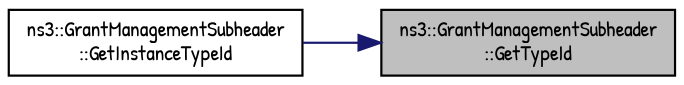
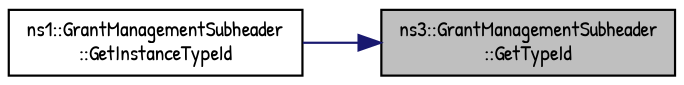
node "ns3::GrantManagementSubheader ::GetInstanceTypeId": label "ns3::GrantManagementSubheader ::GetInstanceTypeId" -> "ns1::GrantManagementSubheader ::GetInstanceTypeId"
